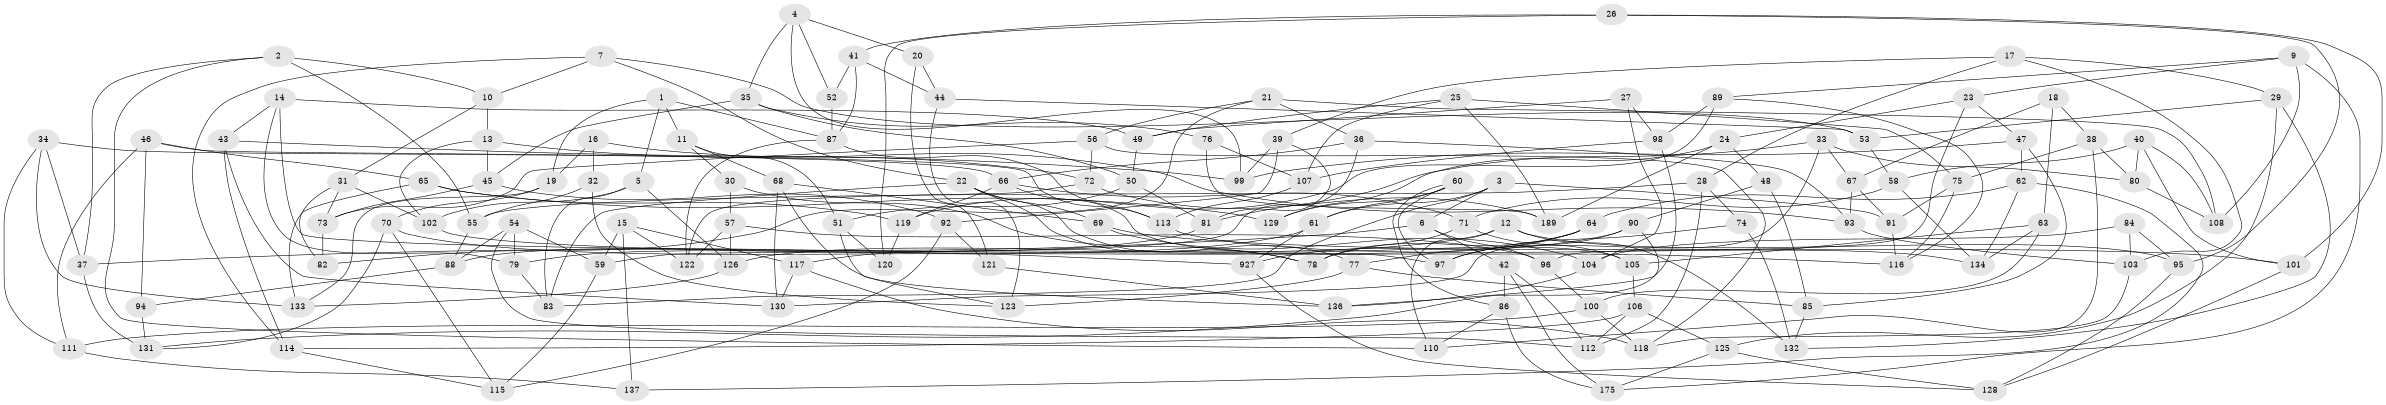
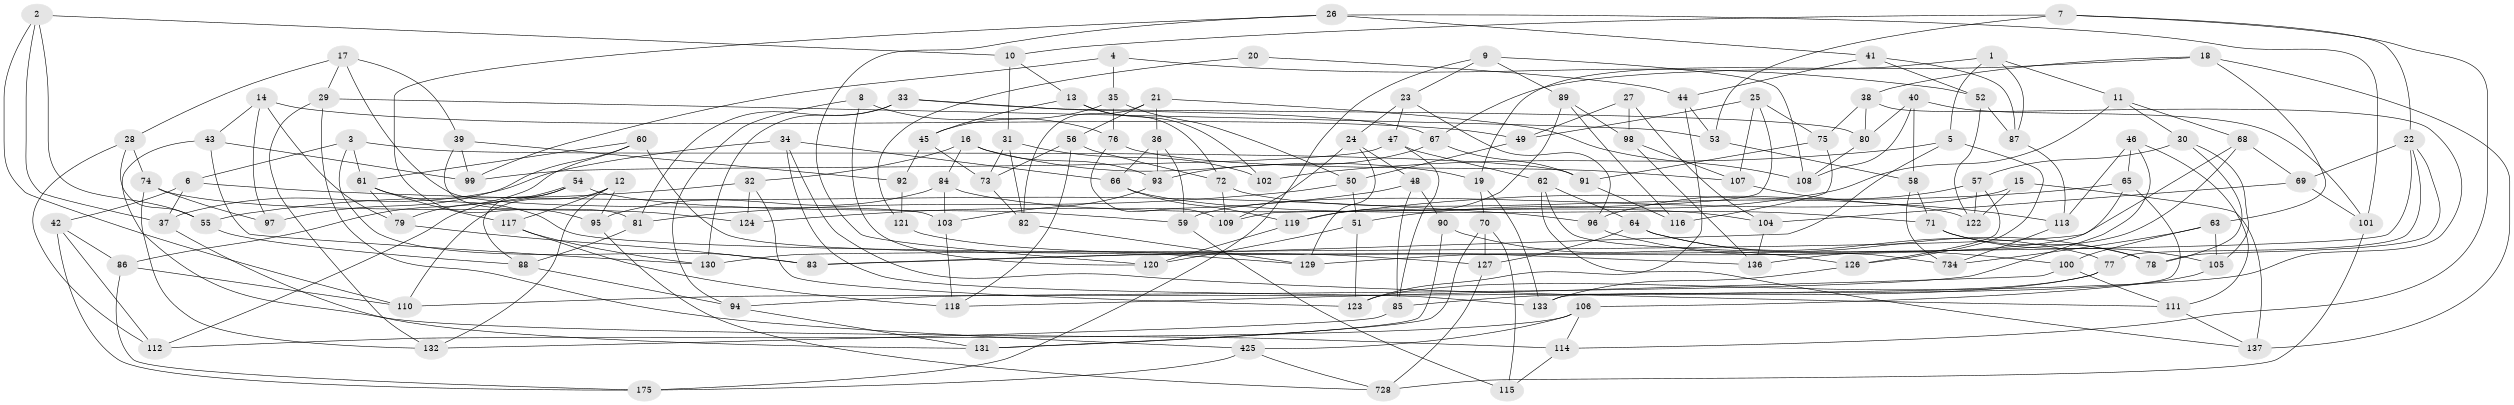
edge "4" -- "20": removed
node "8": added
edge "16" -- "84": added
edge "87" -- "122": now "52" -- "122"
edge "18" -- "137": added
node "124": added
node "189": label "189" -> "109"
edge "15" -- "117": now "61" -- "117"
edge "82" -- "129": added
edge "90" -- "97": removed
edge "66" -- "105": now "30" -- "105"
edge "102" -- "116": removed
node "927": label "927" -> "127"
node "134": label "134" -> "734"
edge "92" -- "115": removed
node "125": label "125" -> "425"
node "128": label "128" -> "728"
